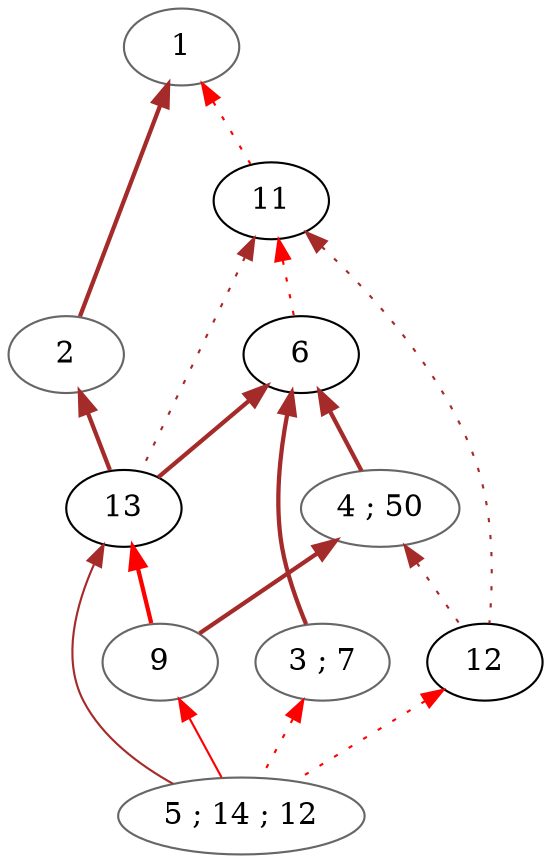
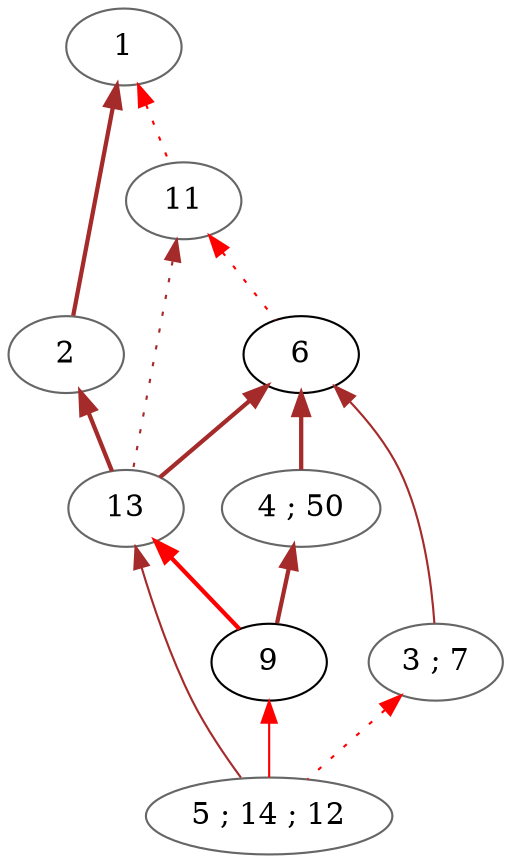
node "11": color black -> gray40
node "13": color black -> gray40
edge "3 ; 7" -> "6": style bold -> solid
node "9": color gray40 -> black
node "12": removed
